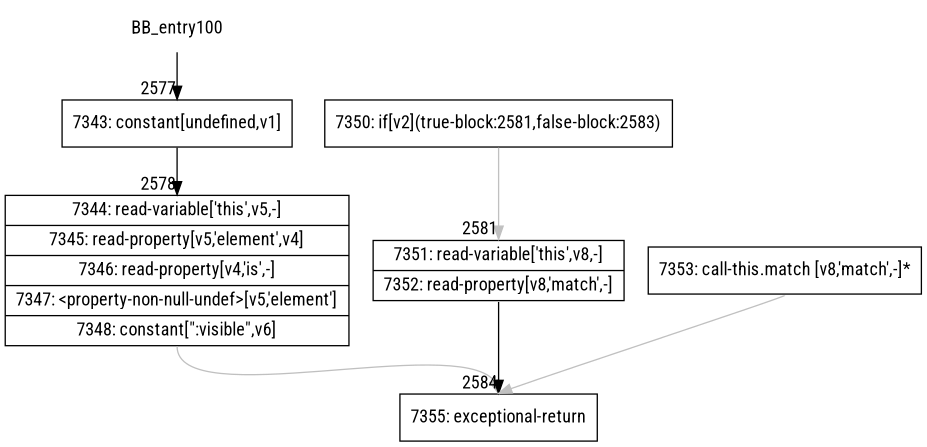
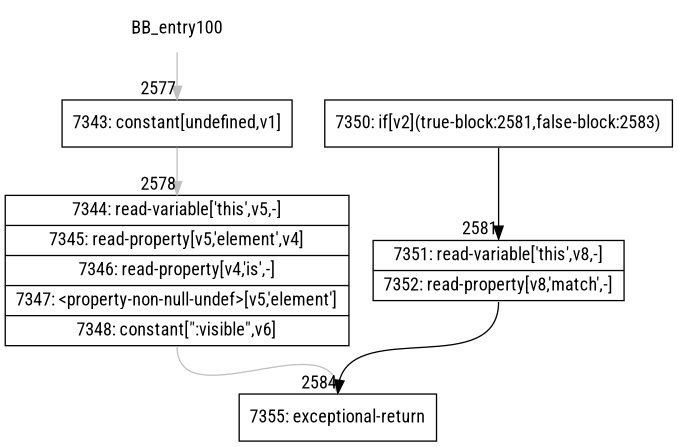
edge "BB_entry100" -> "7343: constant[undefined,v1]": color black -> gray
edge "7343: constant[undefined,v1]" -> "7344: read-variable['this',v5,-]": color black -> gray
edge "7350: if[v2](true-block:2581,false-block:2583)" -> "7351: read-variable['this',v8,-]": color gray -> black
node "7353: call-this.match [v8,'match',-]*": removed
